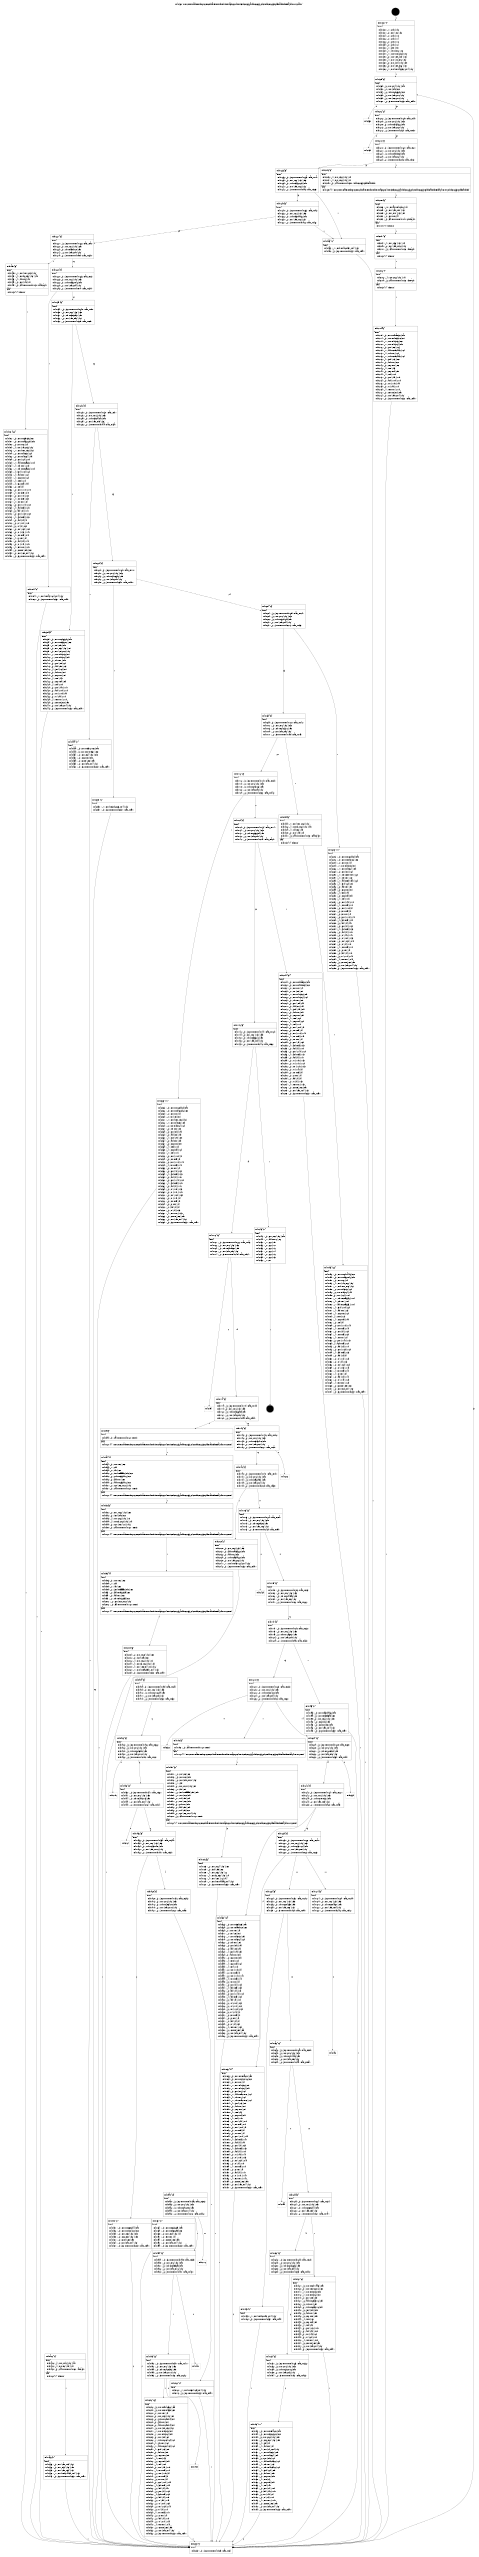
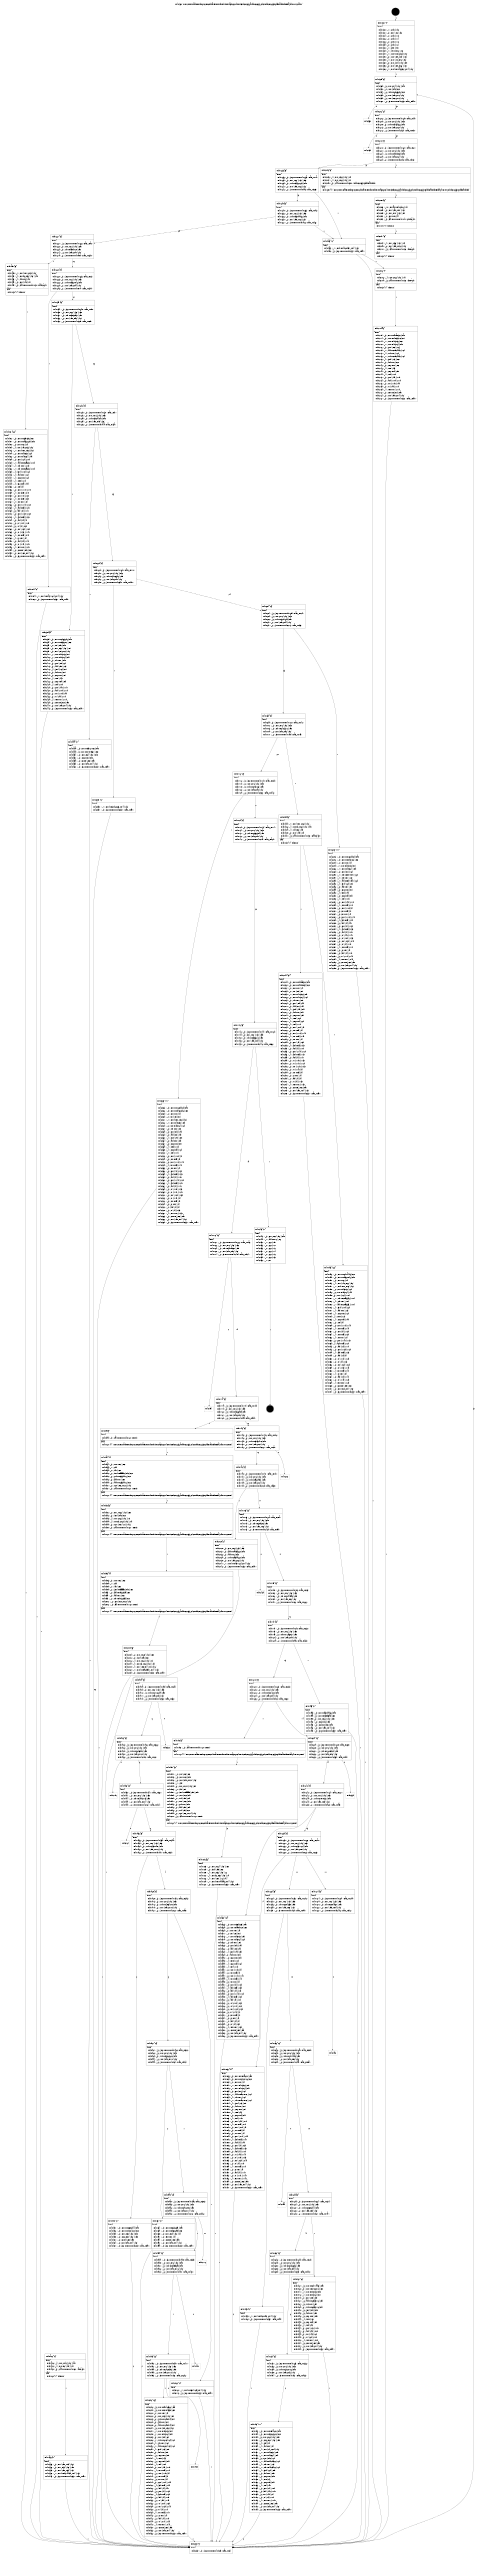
edge "0x4020f7 [15]" -> "0x402106 [9]": now "0x401ba5 [12]" -> "0x402106 [9]"
edge "0x40172f [25]" -> "0x40204d [134]": now "0x401dbf [23]" -> "0x40204d [134]"
edge "0x401810 [25]" -> "0x40252c": now "0x40190a [25]" -> "0x40252c"
node "0x401987 [25]": added
